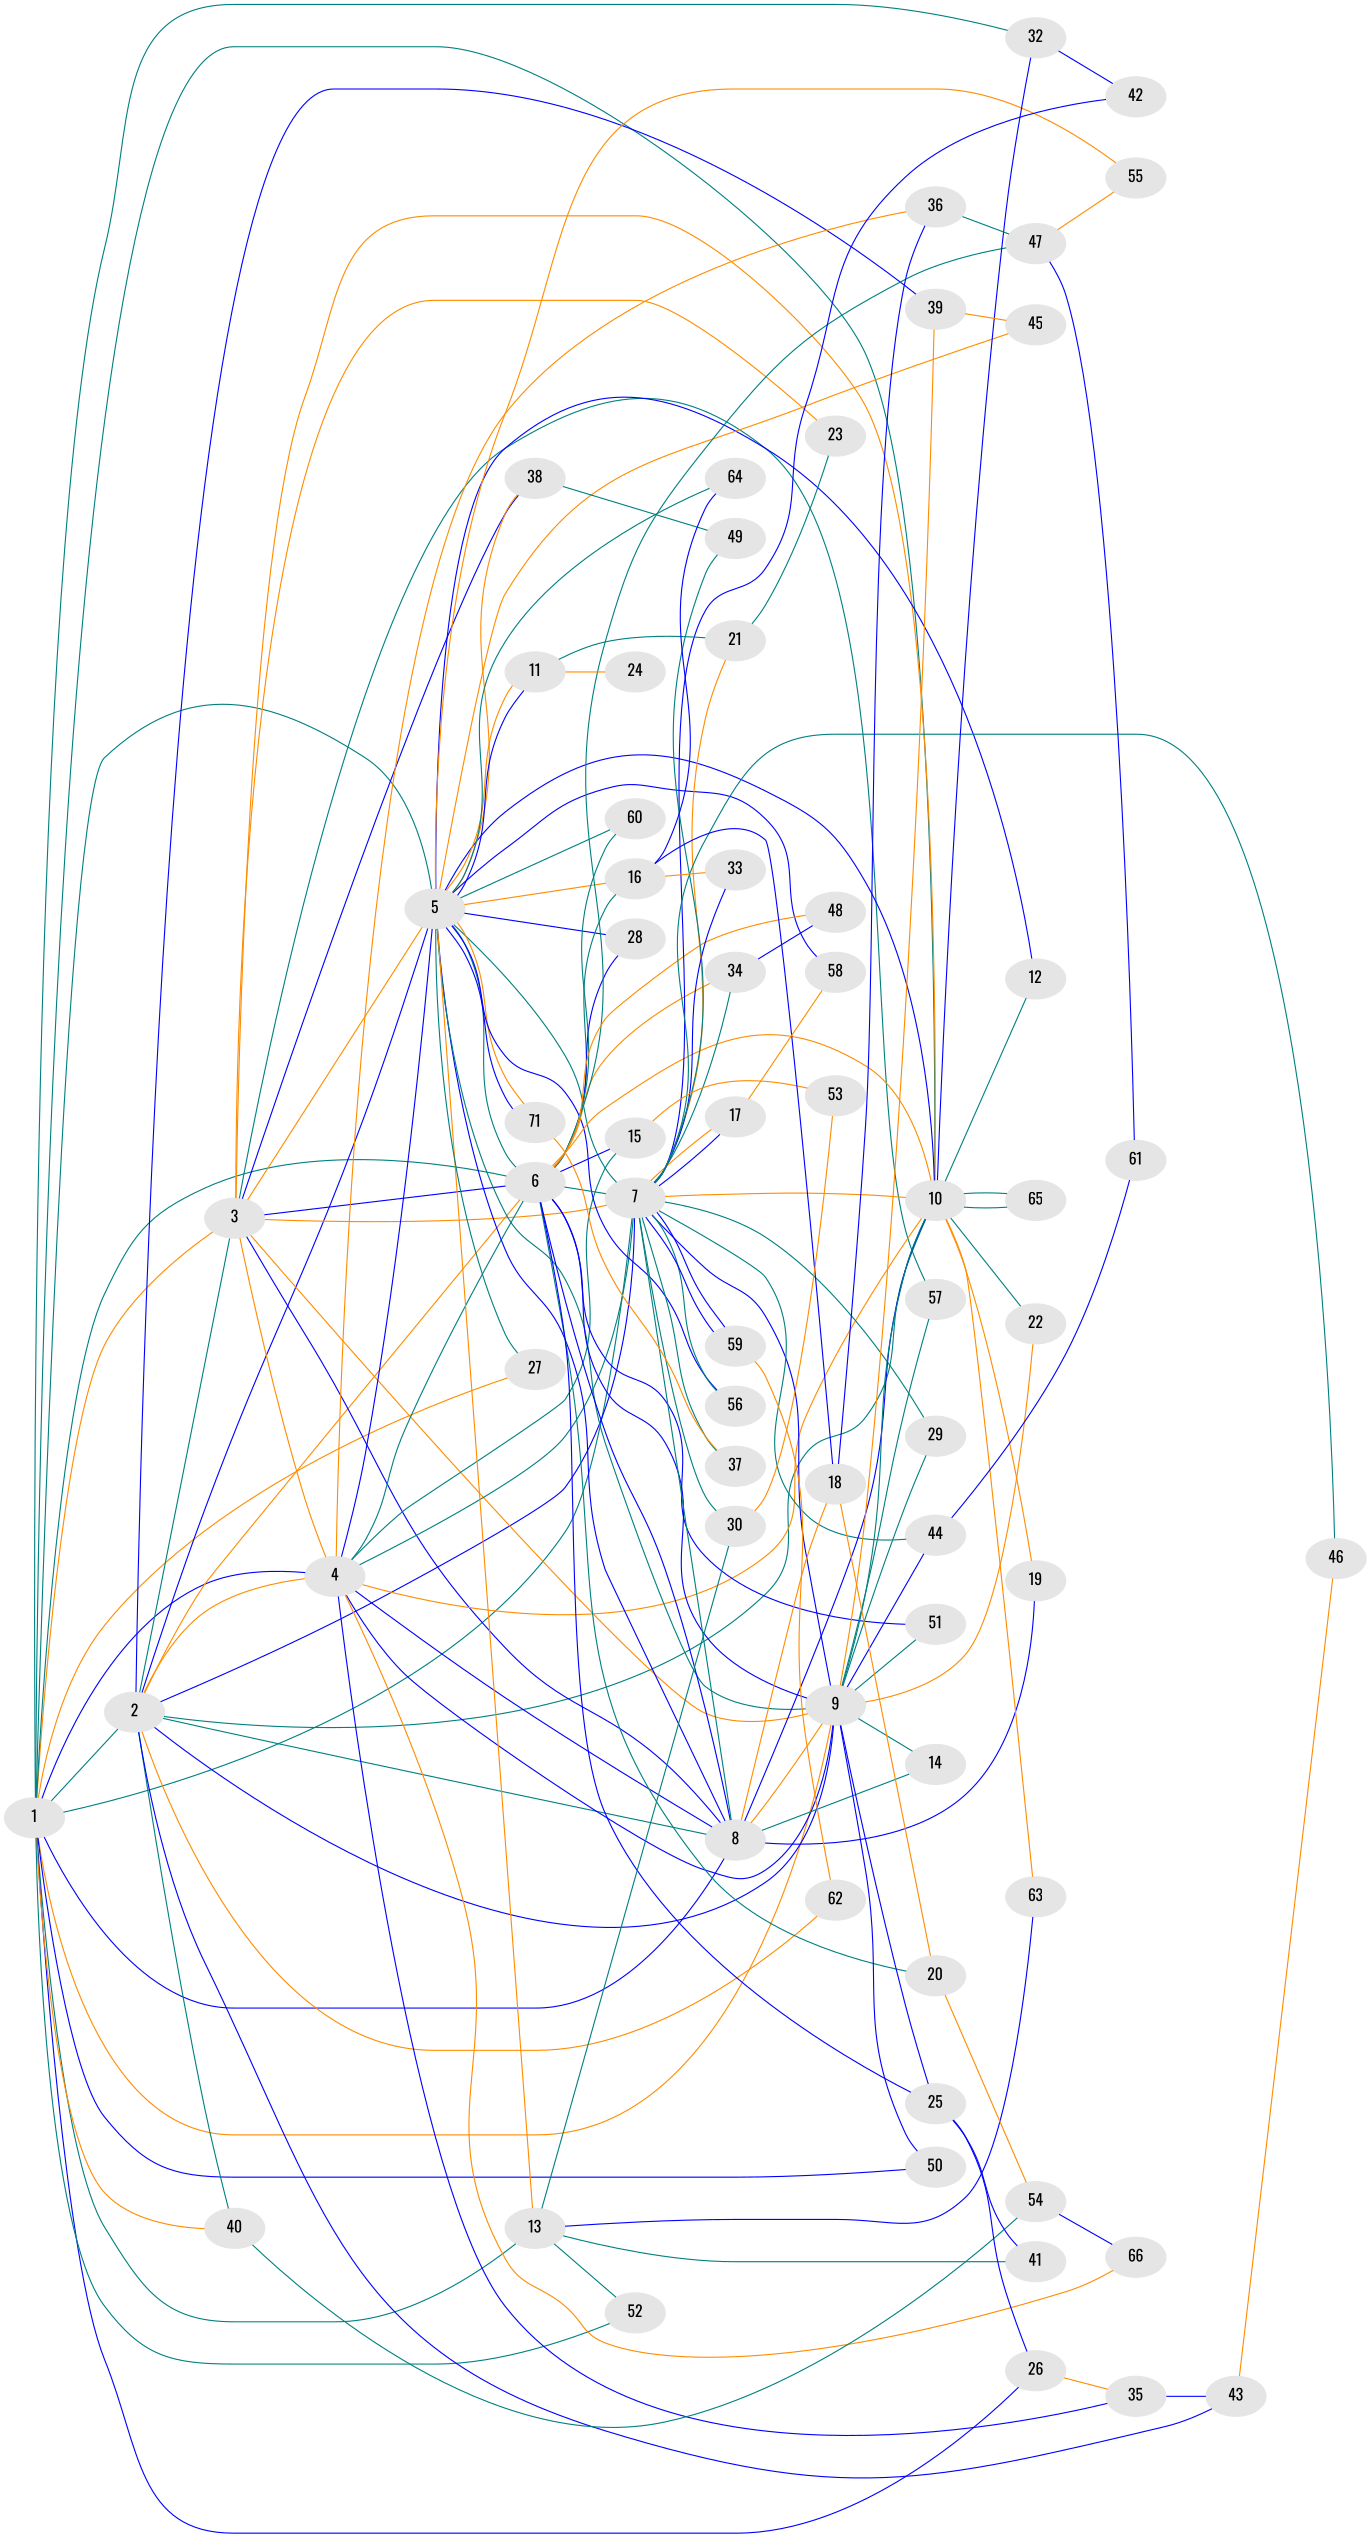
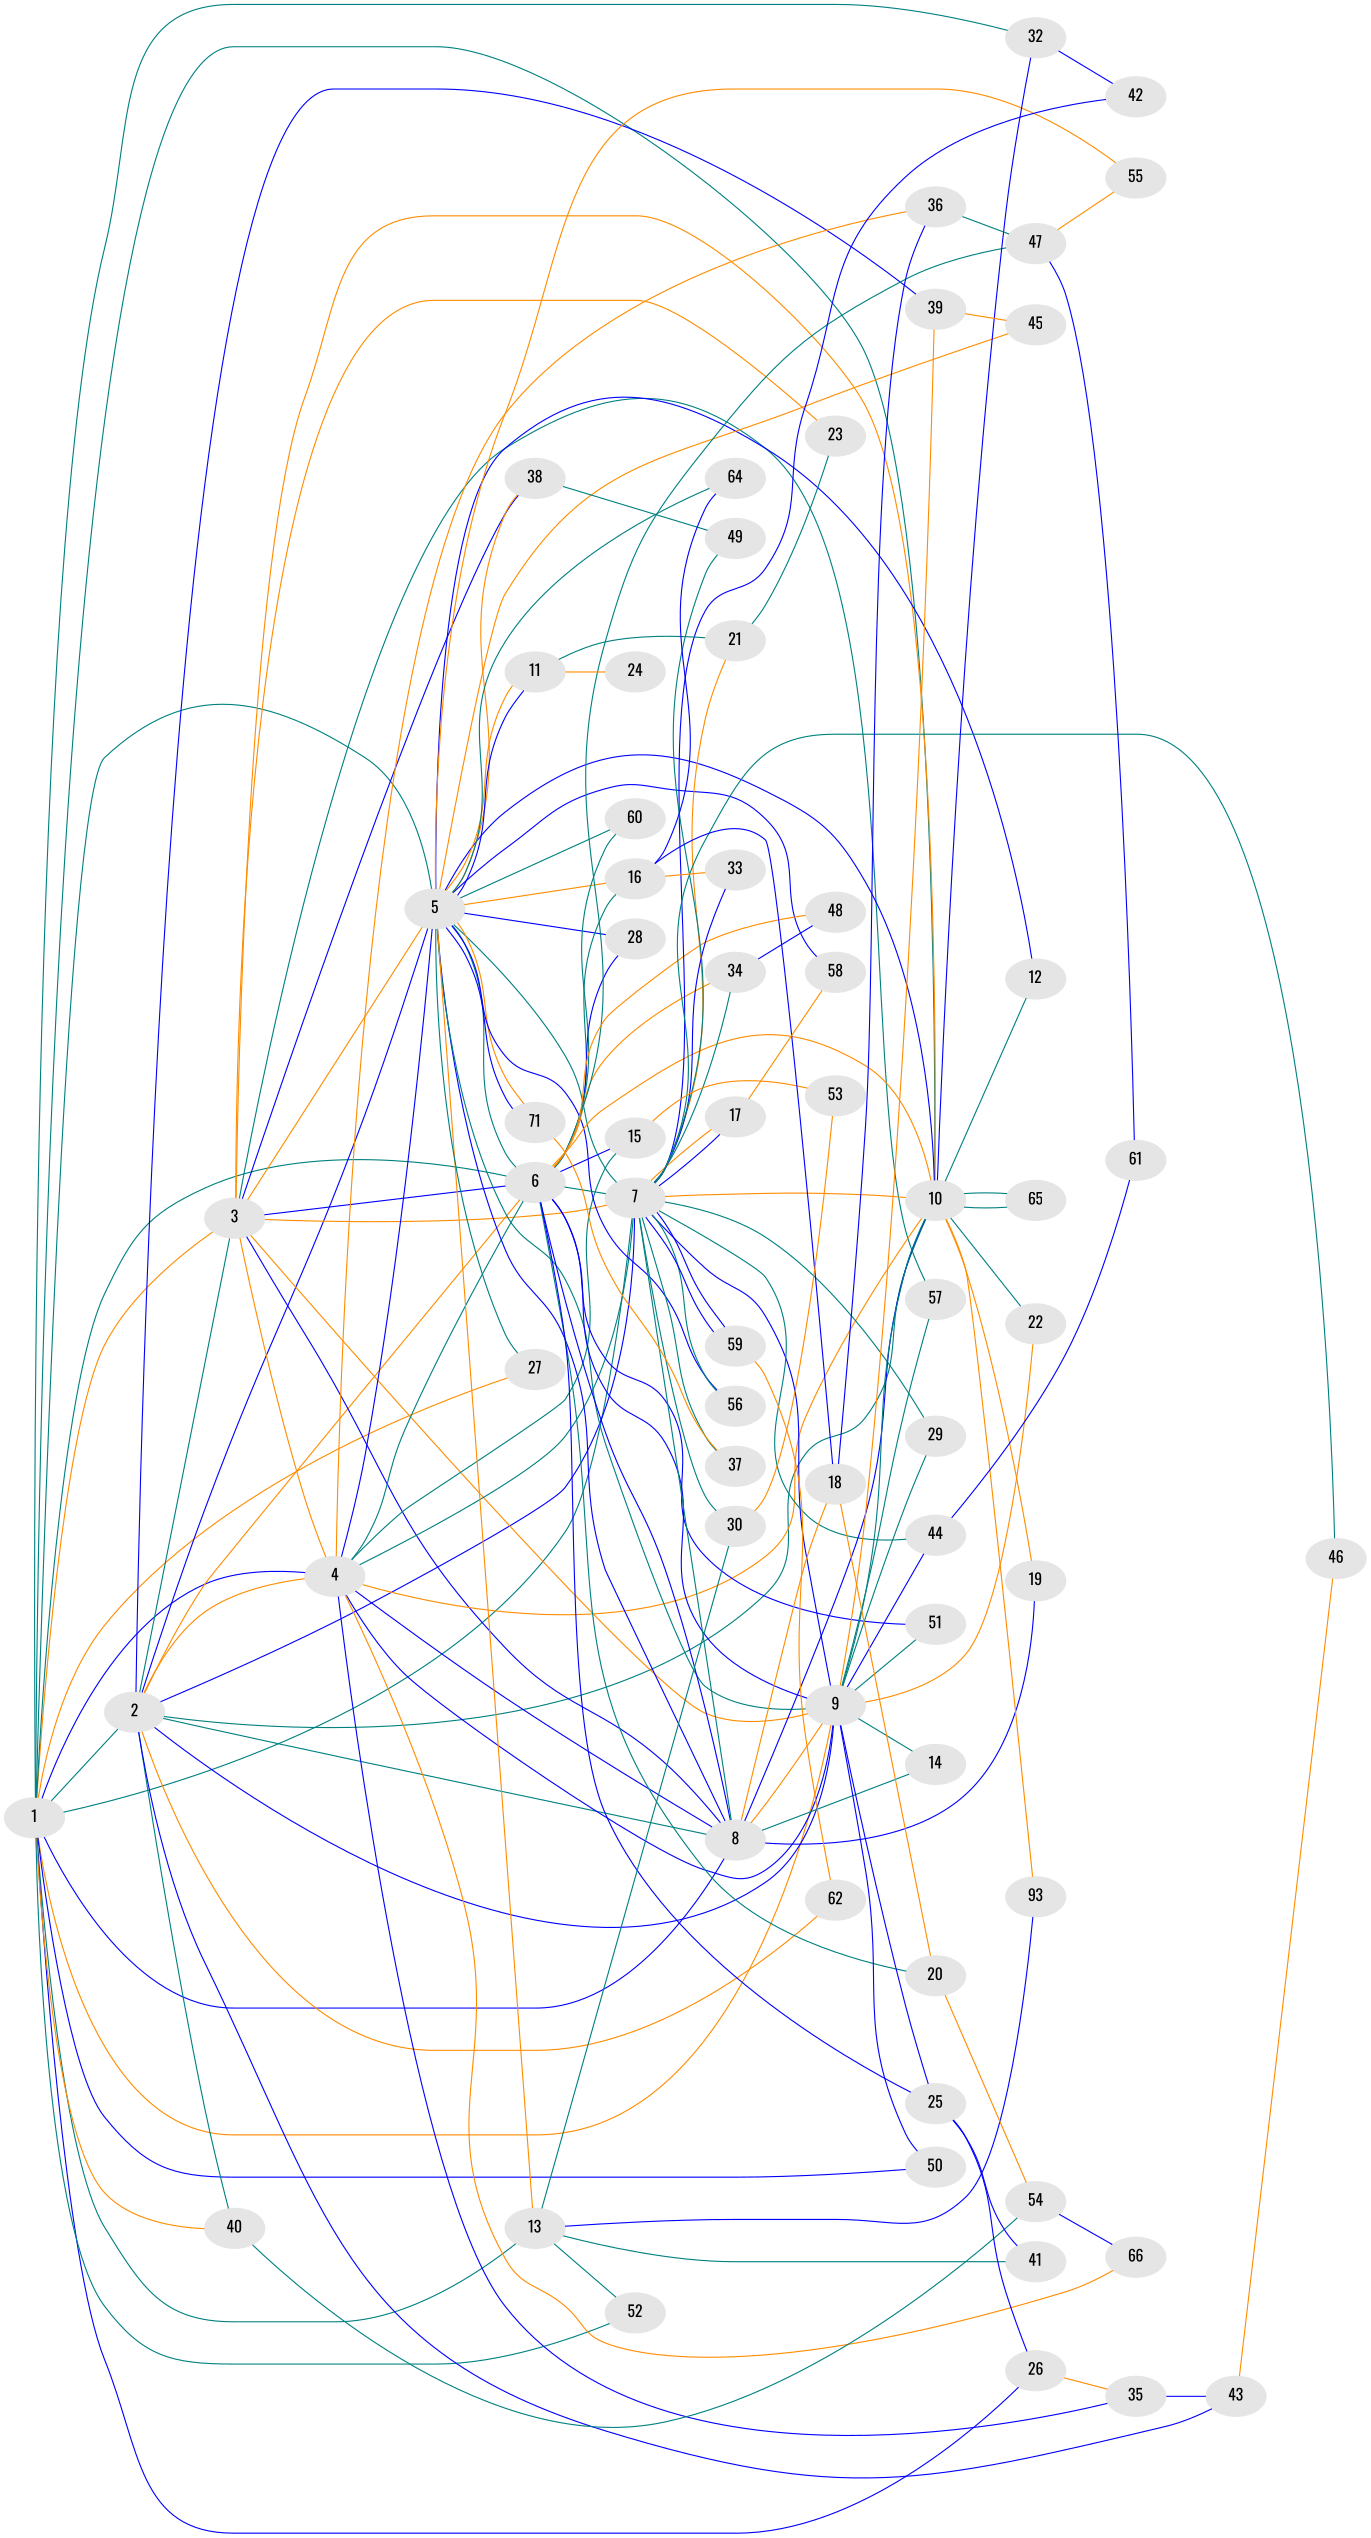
node "63": label "63" -> "93"
